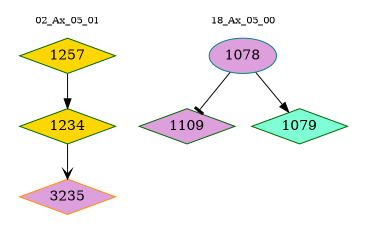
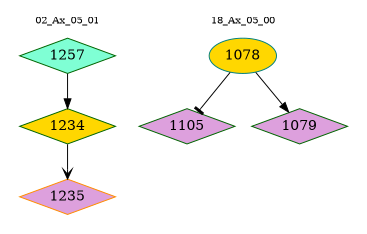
node "1257": fillcolor gold -> aquamarine
node "1078": fillcolor plum -> gold
node "1109": label "1109" -> "1105"
node "1079": fillcolor aquamarine -> plum
node "3235": label "3235" -> "1235"
